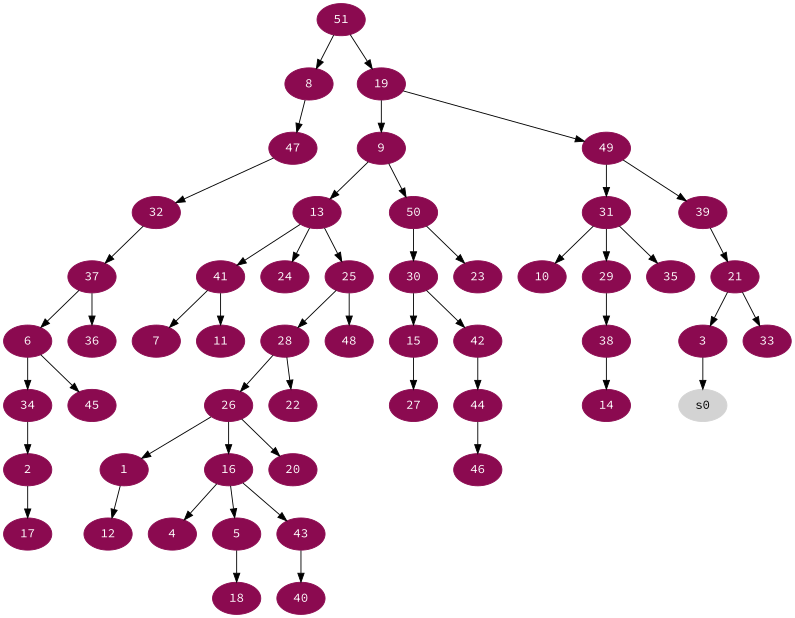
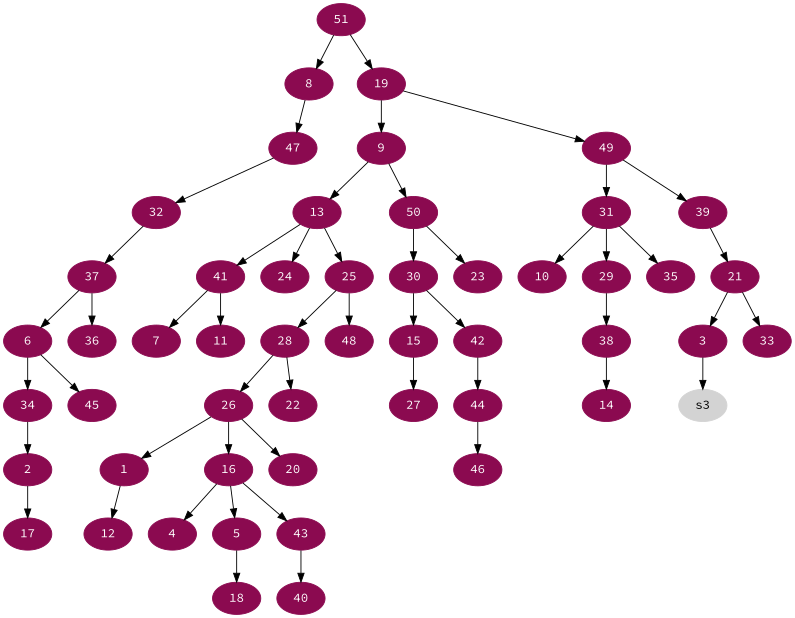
node "s0": label "s0" -> "s3"
